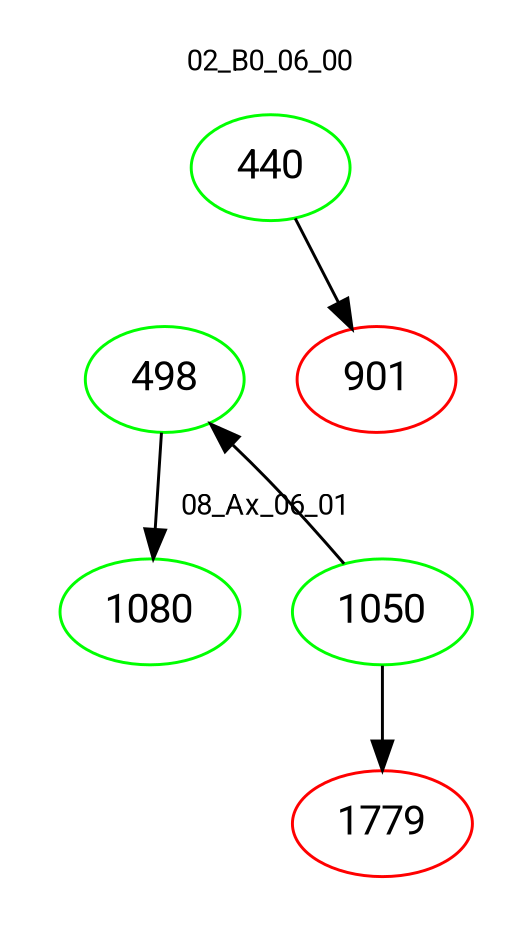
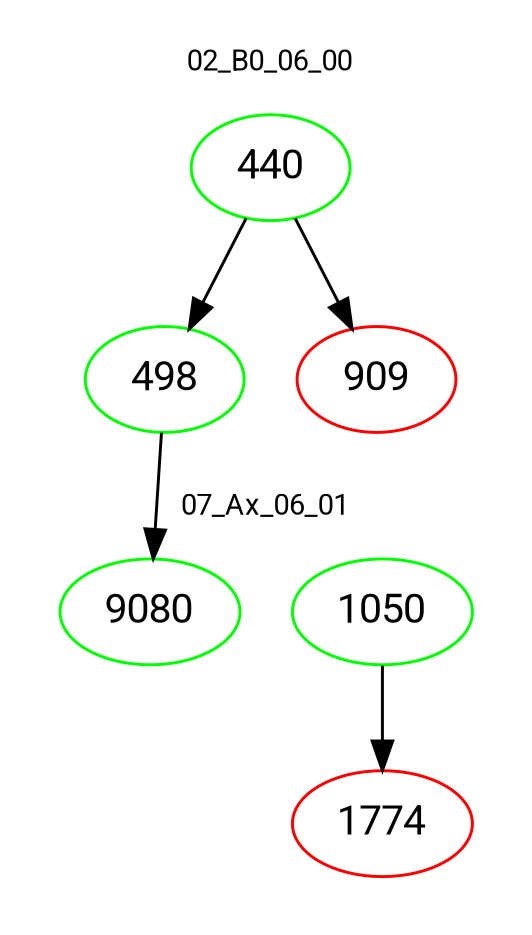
node "901": label "901" -> "909"
edge "1050" -> "498": now "440" -> "498"
cluster "08_Ax_06_01": label "08_Ax_06_01" -> "07_Ax_06_01"
node "1080": label "1080" -> "9080"
node "1779": label "1779" -> "1774"
